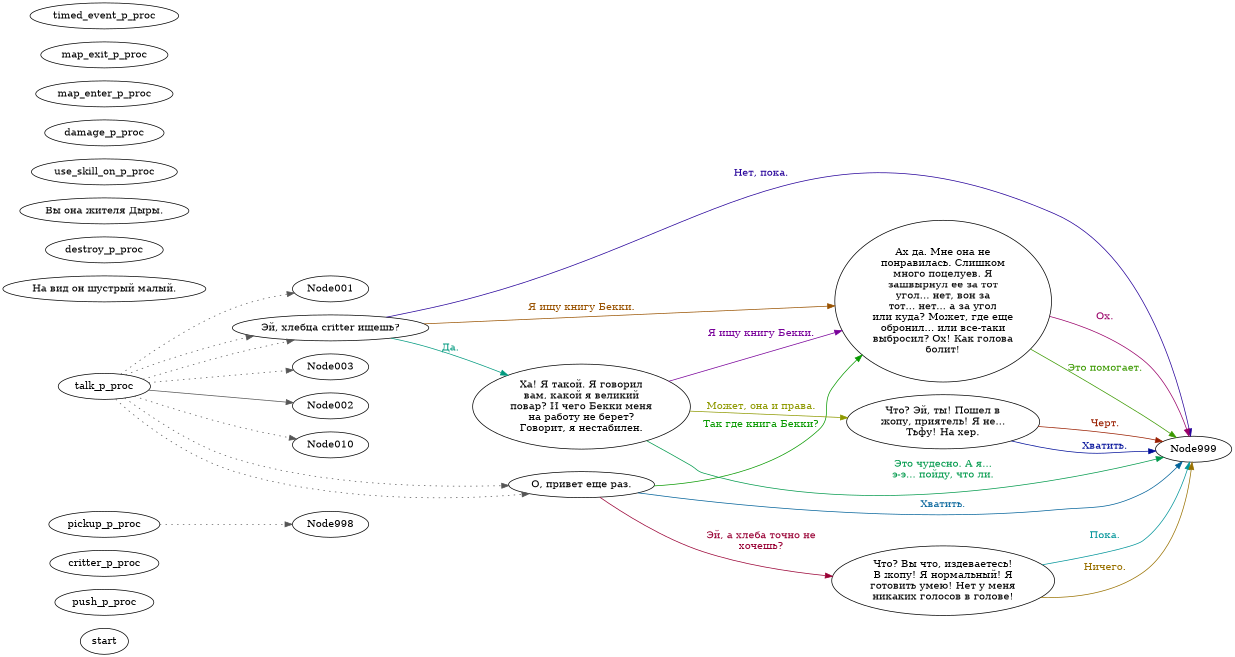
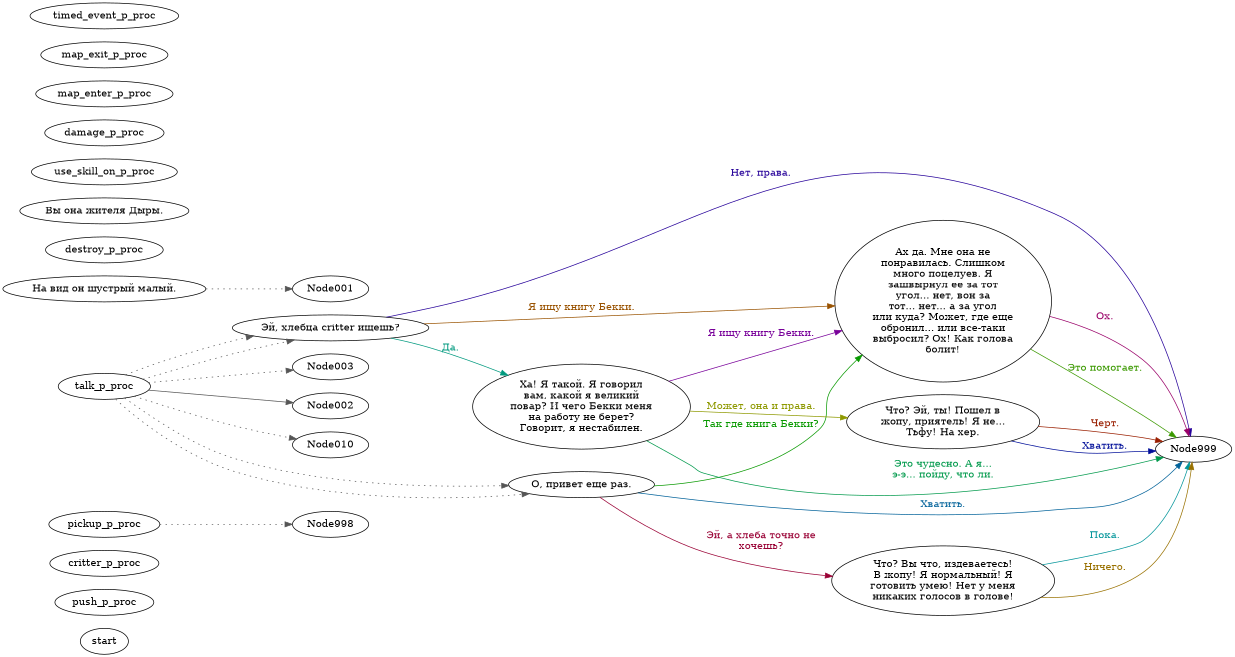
edge "Эй, хлебца critter ищешь?" -> "Node999": label "Нет, пока." -> "Нет, права."
edge "talk_p_proc" -> "Node001": now "На вид он шустрый малый." -> "Node001"
